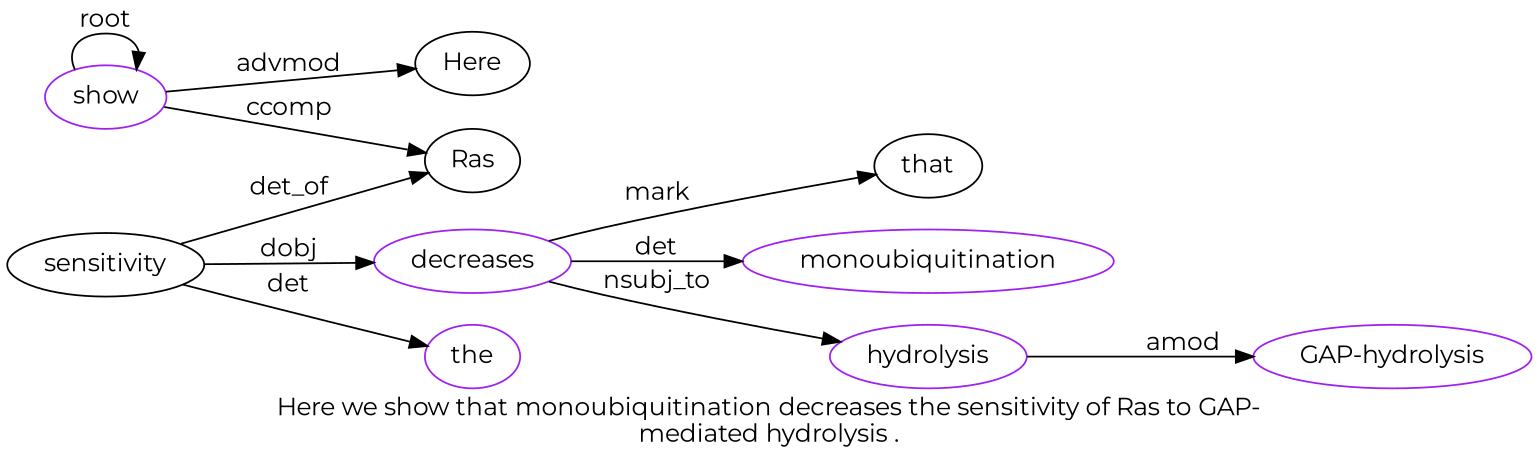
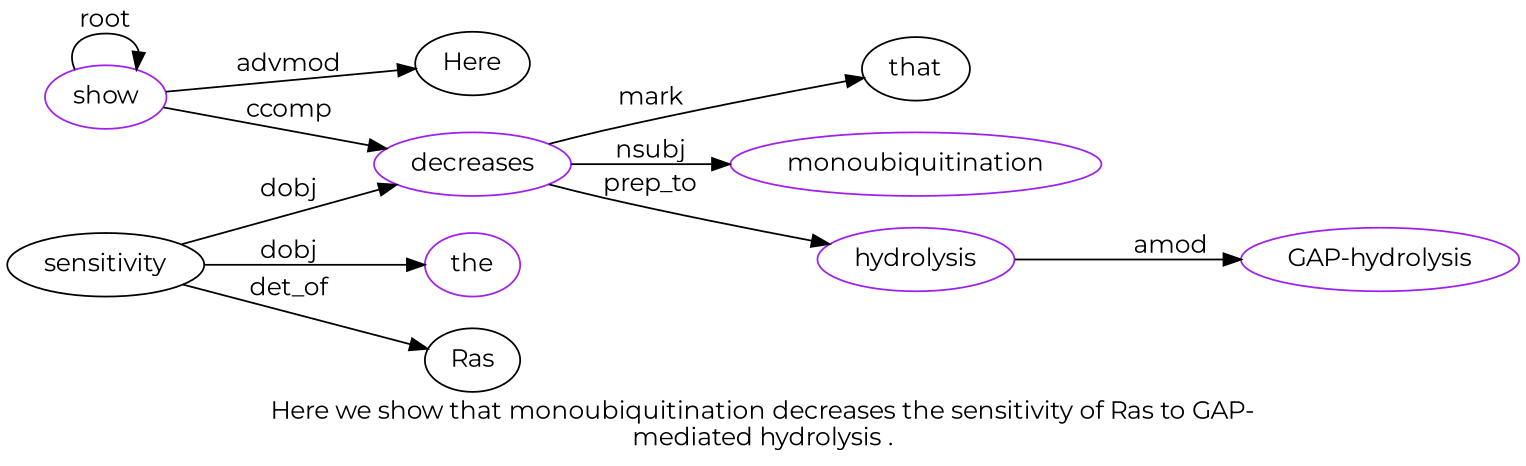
edge "show" -> "Ras": now "show" -> "decreases"
edge "decreases" -> "monoubiquitination": label "det" -> "nsubj"
edge "decreases" -> "hydrolysis": label "nsubj_to" -> "prep_to"
edge "sensitivity" -> "the": label "det" -> "dobj"
